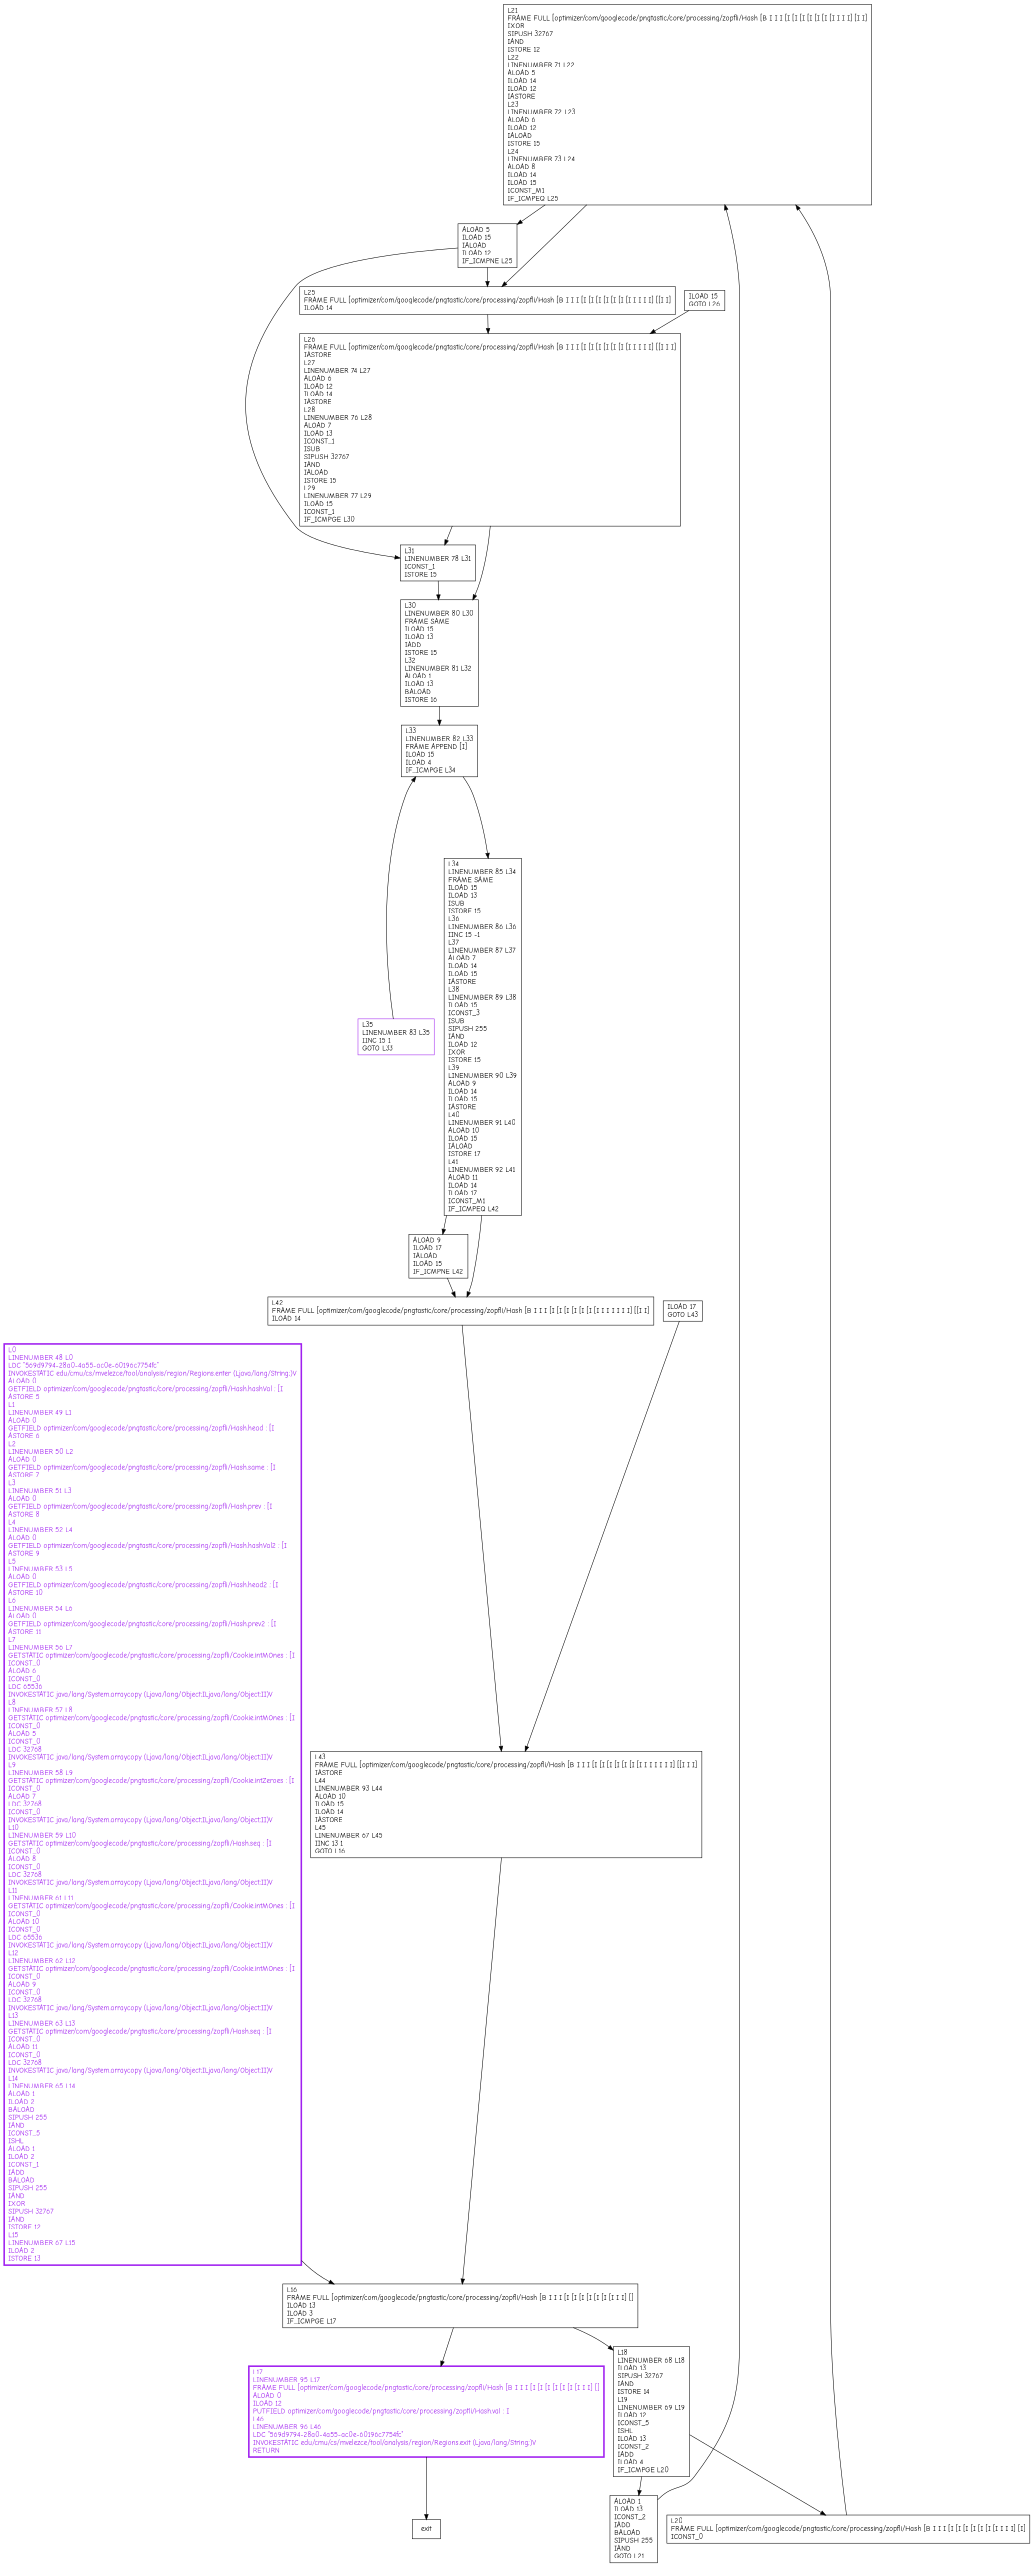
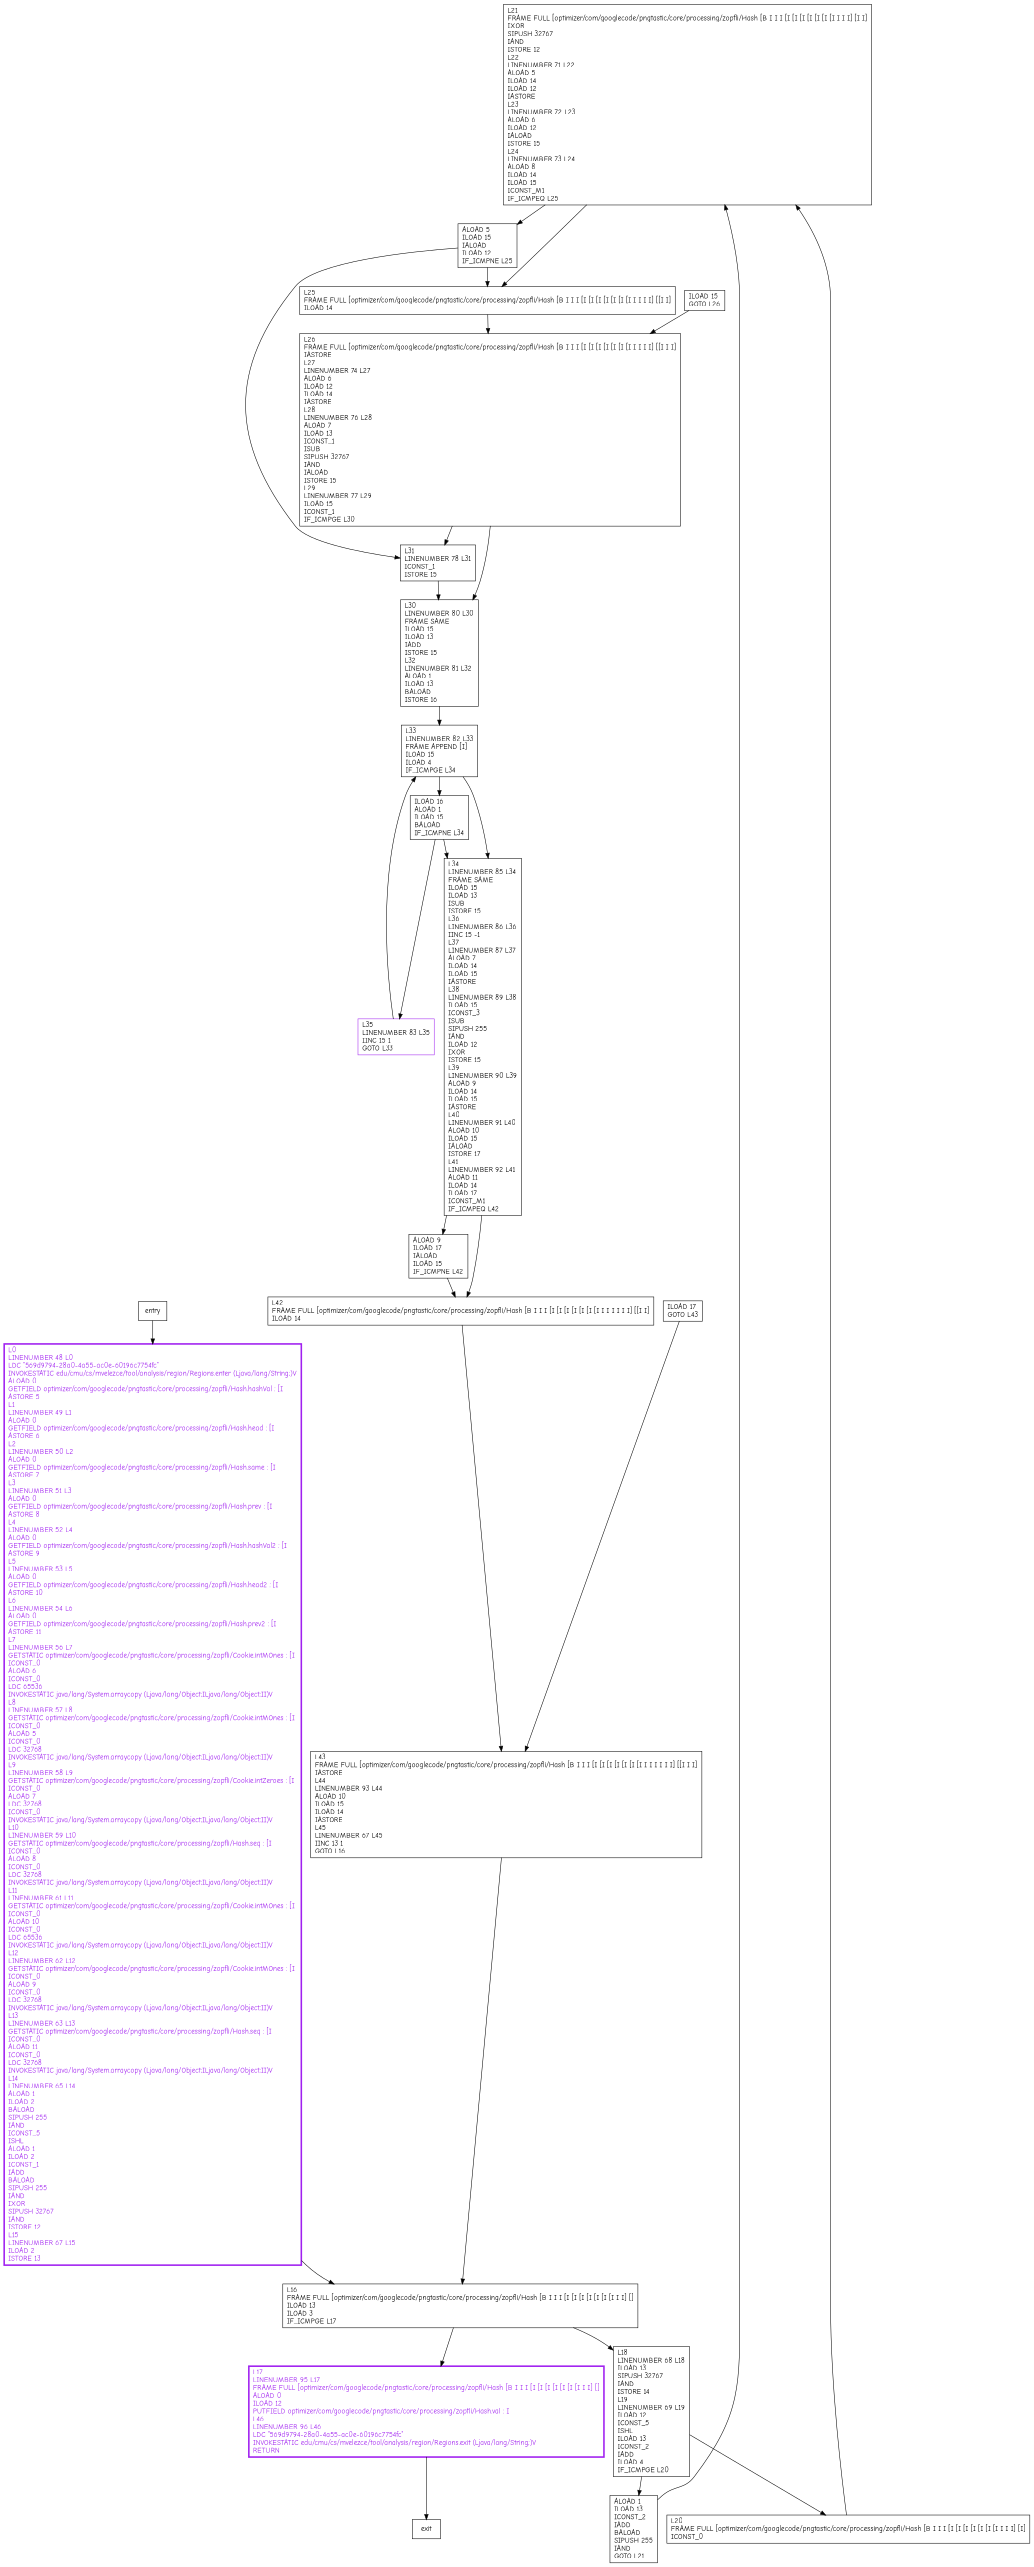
node "ILOAD 16 ALOAD 1 ILOAD 15 BALOAD IF_ICMPNE L34": added
node "entry": added
